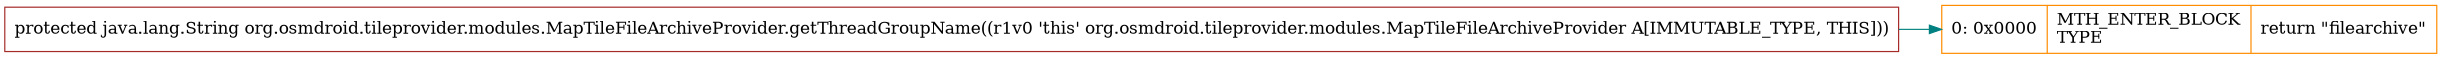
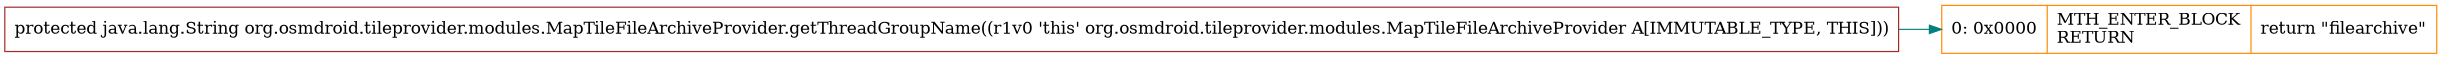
node "0: 0x0000": text "TYPE" -> "RETURN"
